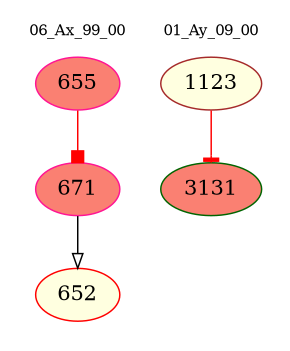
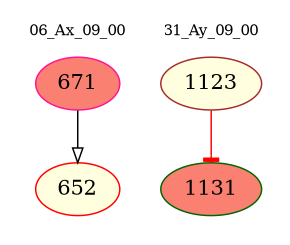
cluster "06_Ax_99_00": label "06_Ax_99_00" -> "06_Ax_09_00"
cluster "01_Ay_09_00": label "01_Ay_09_00" -> "31_Ay_09_00"
node "655": removed
node "3131": label "3131" -> "1131"
